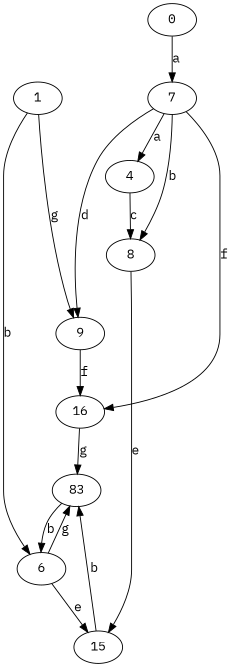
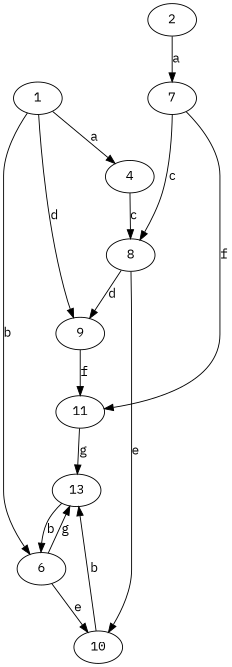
node "0": label "0" -> "2"
edge "7" -> "4": now "1" -> "4"
edge "7" -> "8": label "b" -> "c"
edge "7" -> "9": now "8" -> "9"
edge "1" -> "9": label "g" -> "d"
node "16": label "16" -> "11"
node "83": label "83" -> "13"
node "15": label "15" -> "10"
